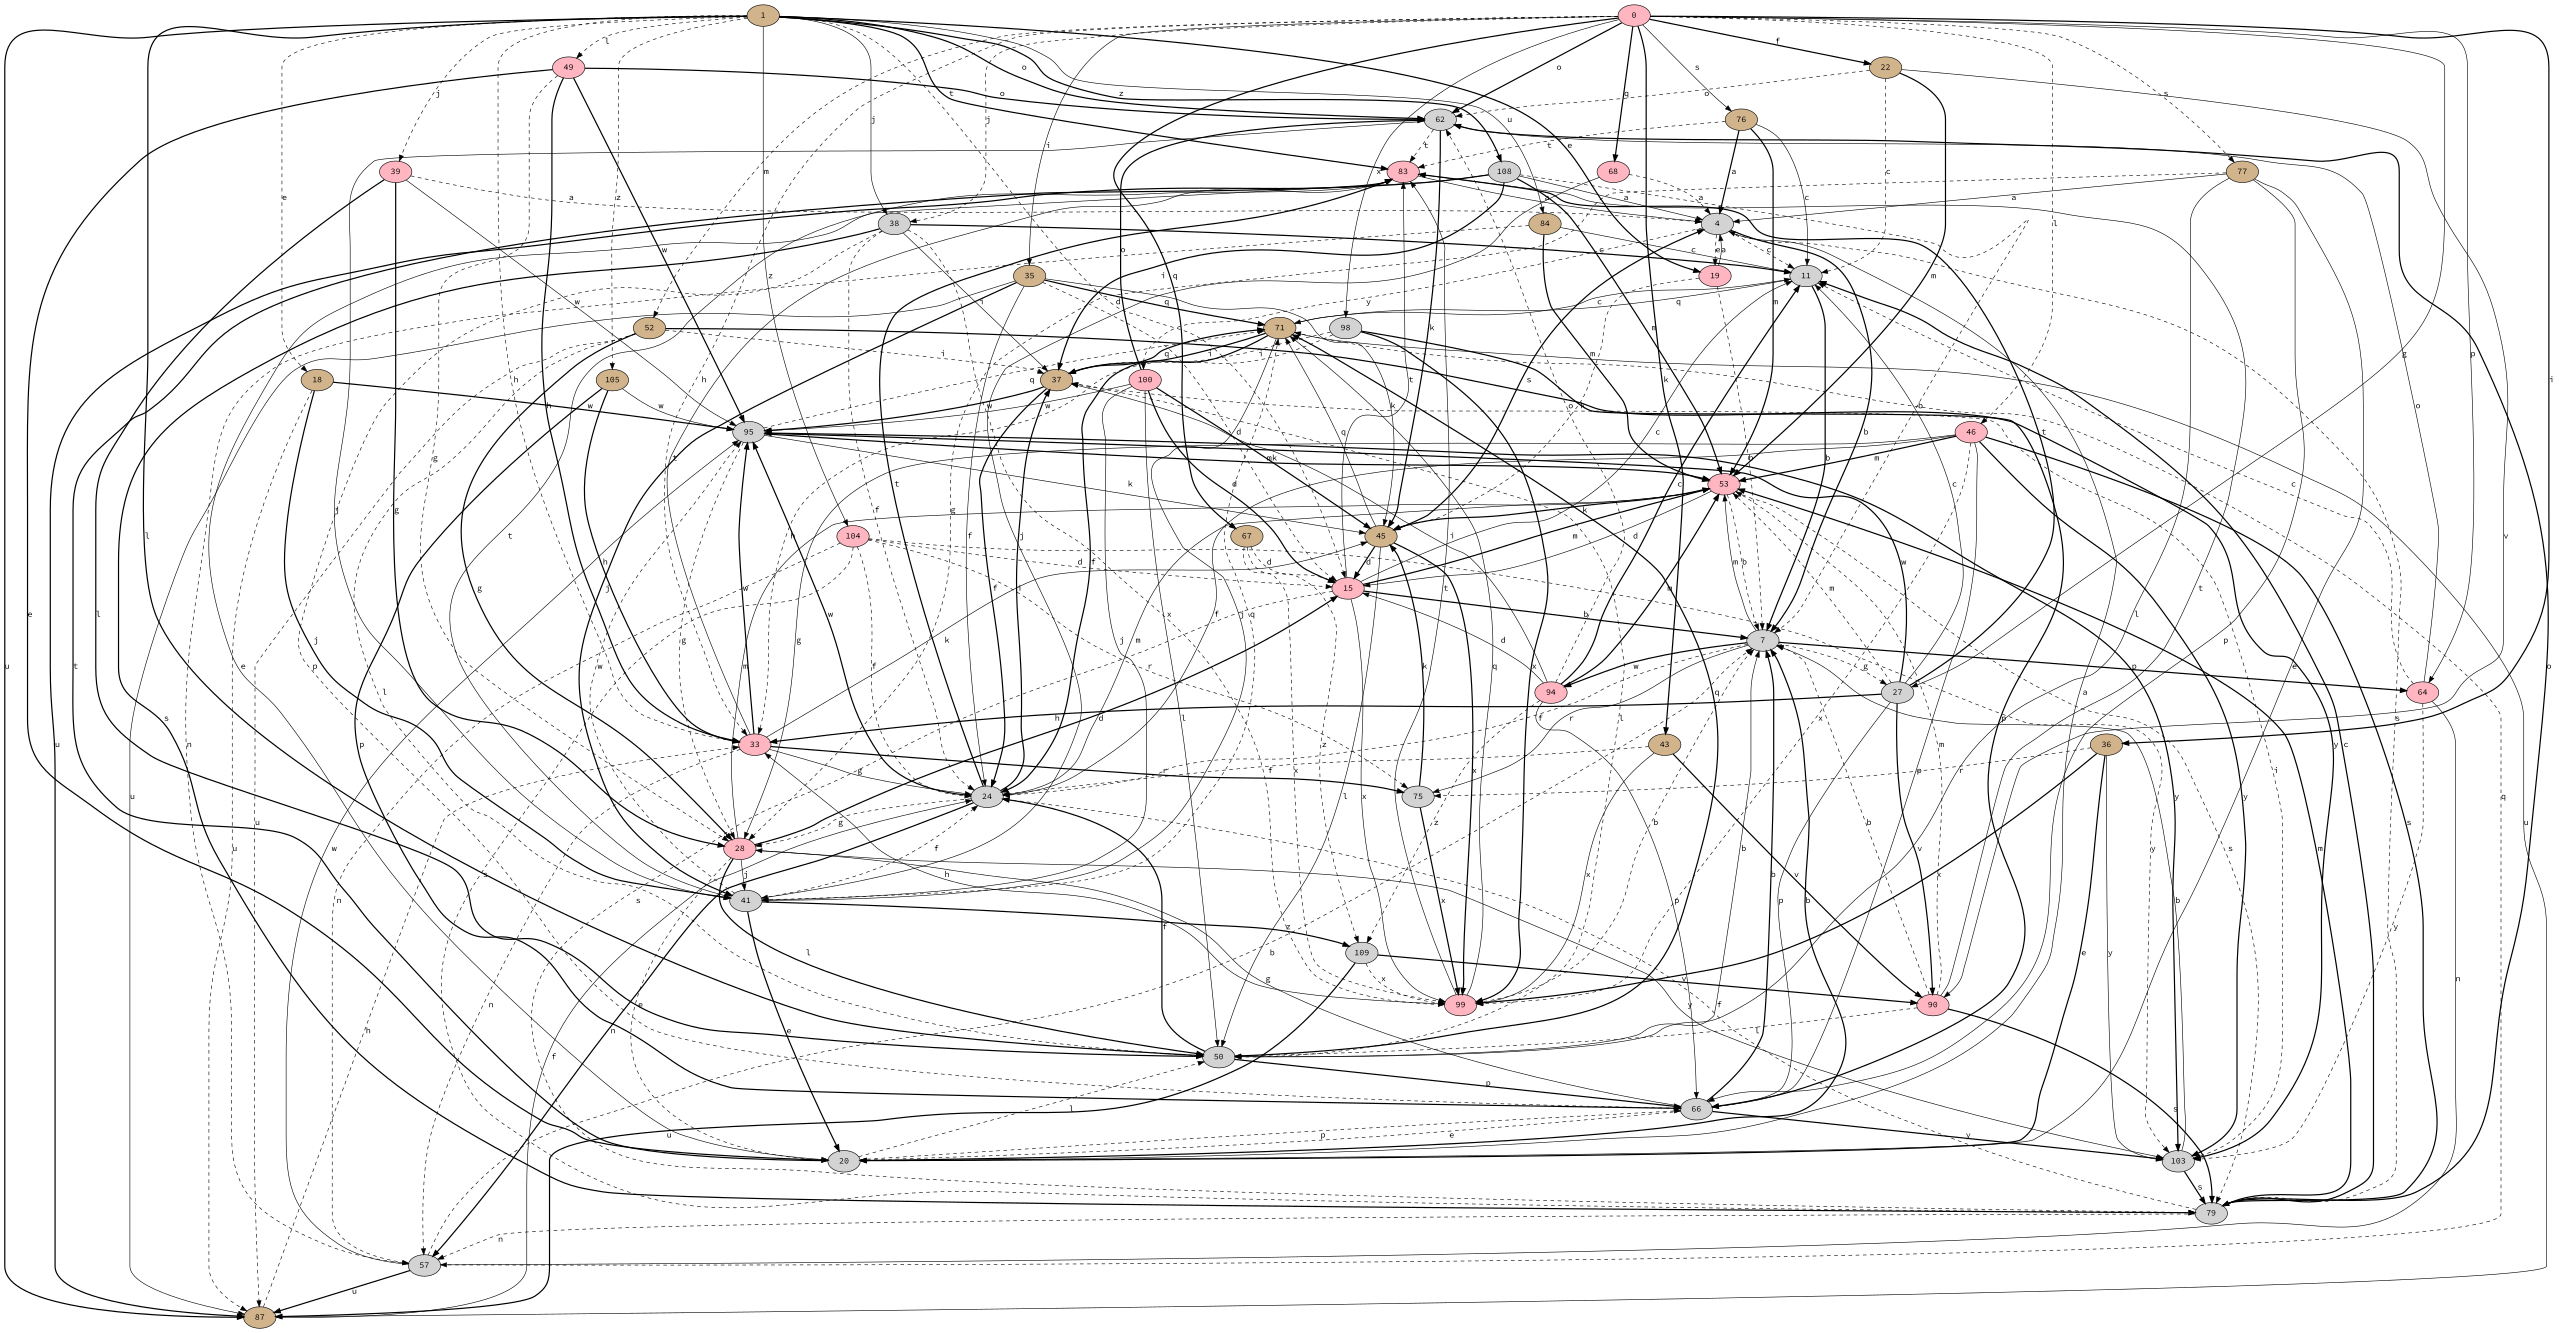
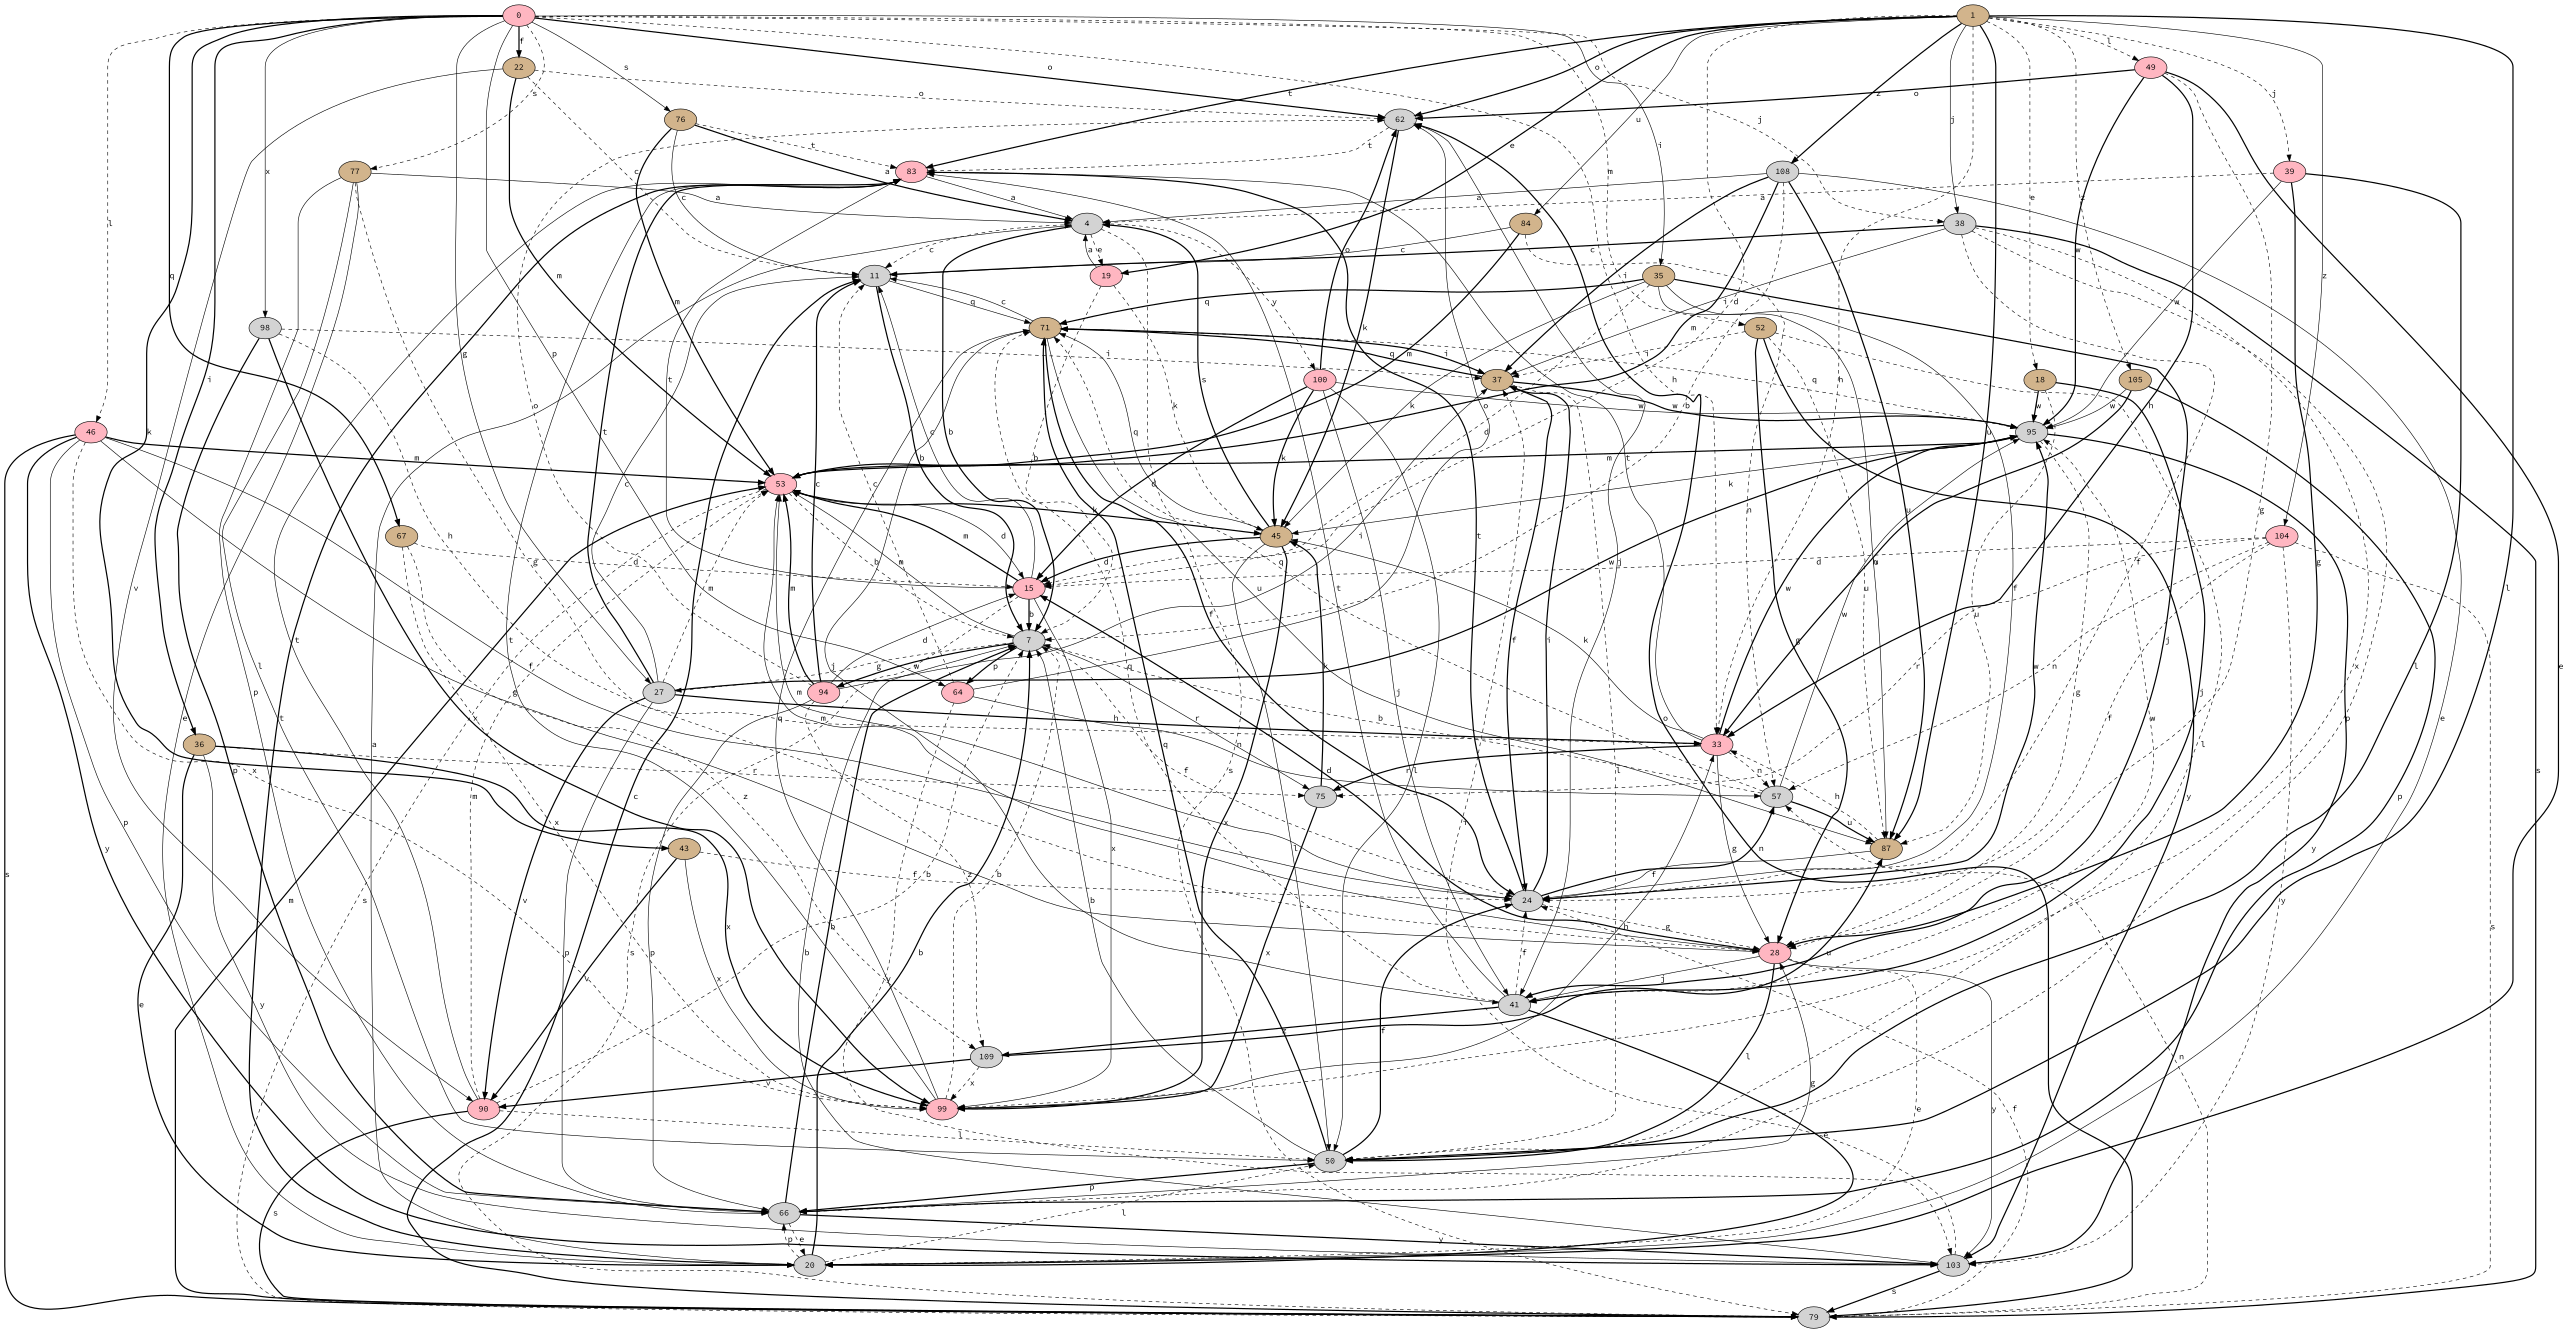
node "68": removed
edge "33" -> "24": now "33" -> "28"
